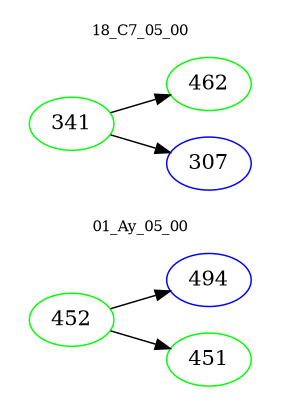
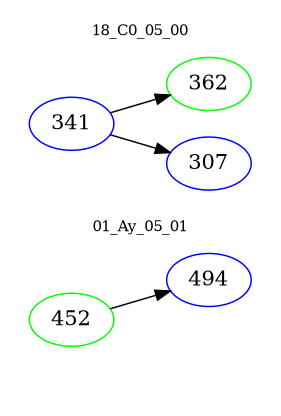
cluster "18_C7_05_00": label "18_C7_05_00" -> "18_C0_05_00"
node "462": label "462" -> "362"
node "341": color green -> blue
cluster "01_Ay_05_00": label "01_Ay_05_00" -> "01_Ay_05_01"
node "451": removed
